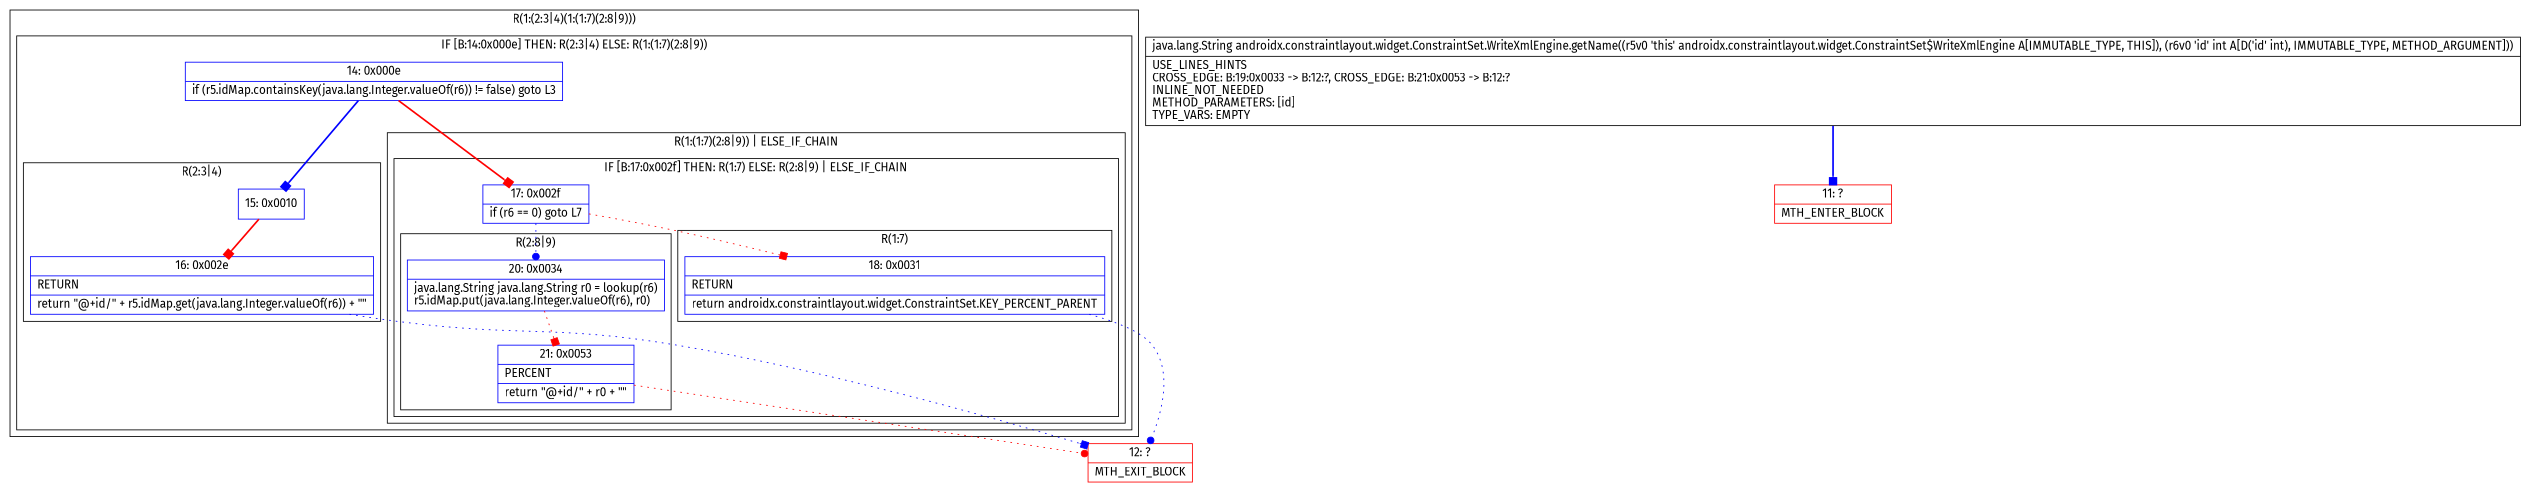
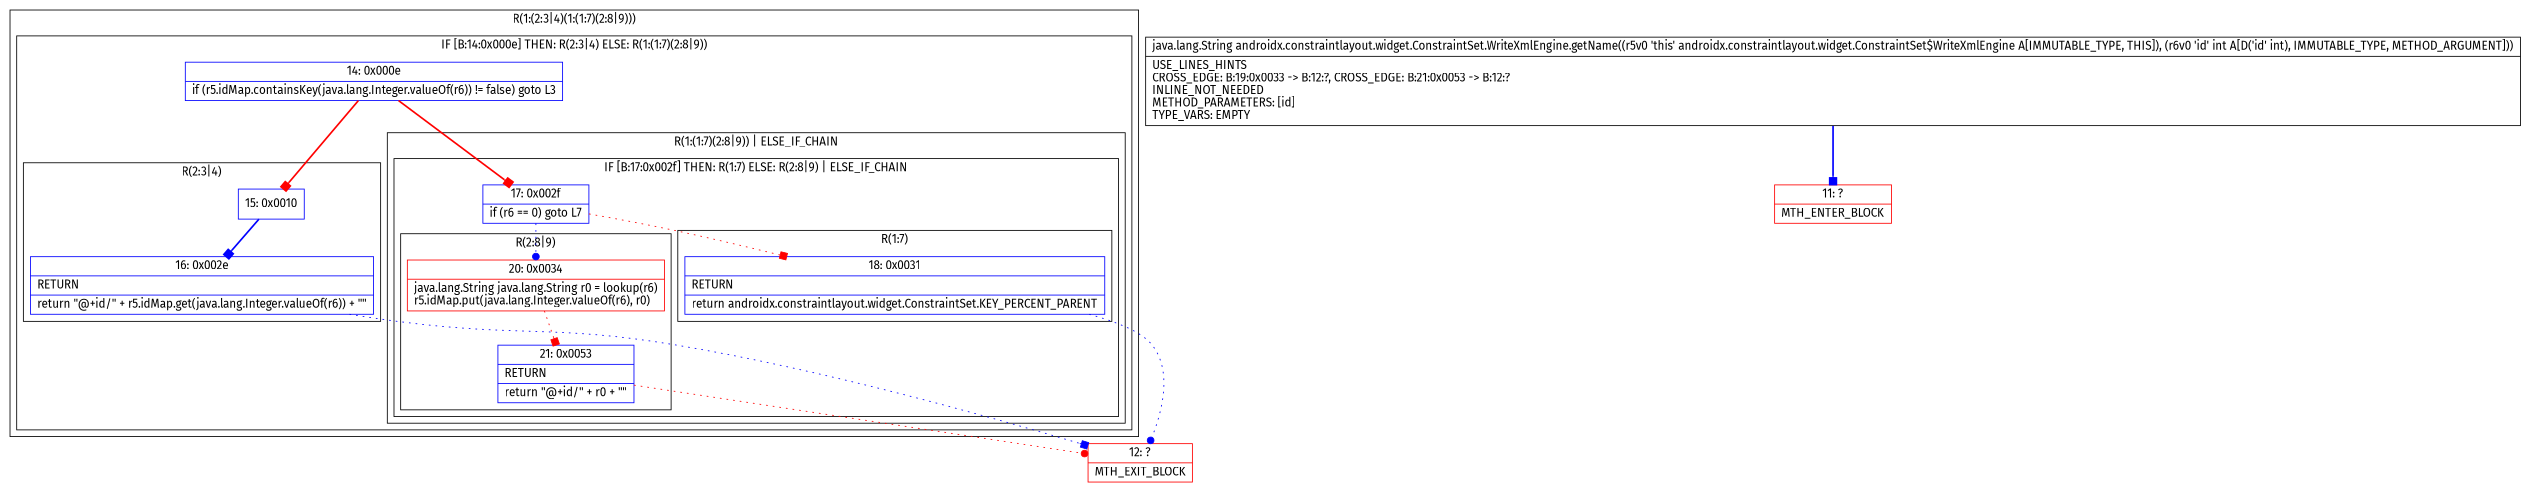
edge "14: 0x000e" -> "15: 0x0010": color blue -> red
edge "15: 0x0010" -> "16: 0x002e": color red -> blue
node "20: 0x0034": color blue -> red
node "21: 0x0053": text "PERCENT" -> "RETURN"
